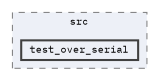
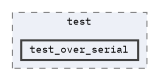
cluster "src": label "src" -> "test"
